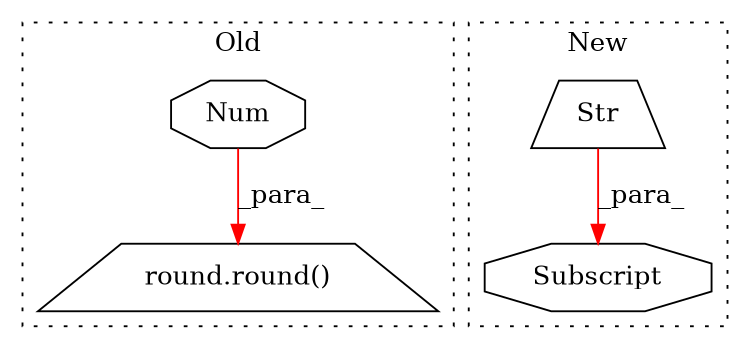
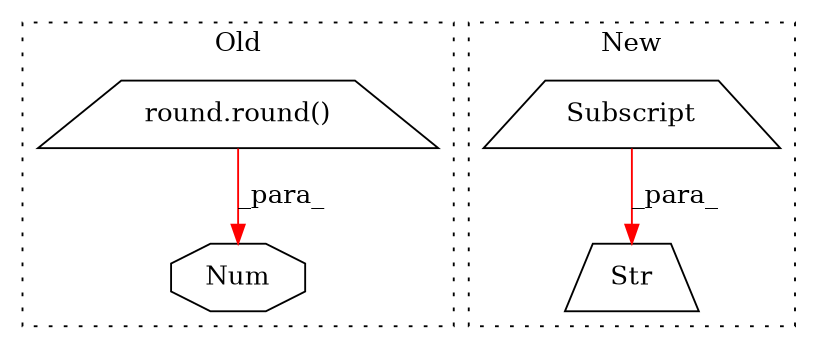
edge "Num" -> "round.round()": reversed
edge "Str" -> "Subscript": reversed
node "Subscript": shape octagon -> trapezium
